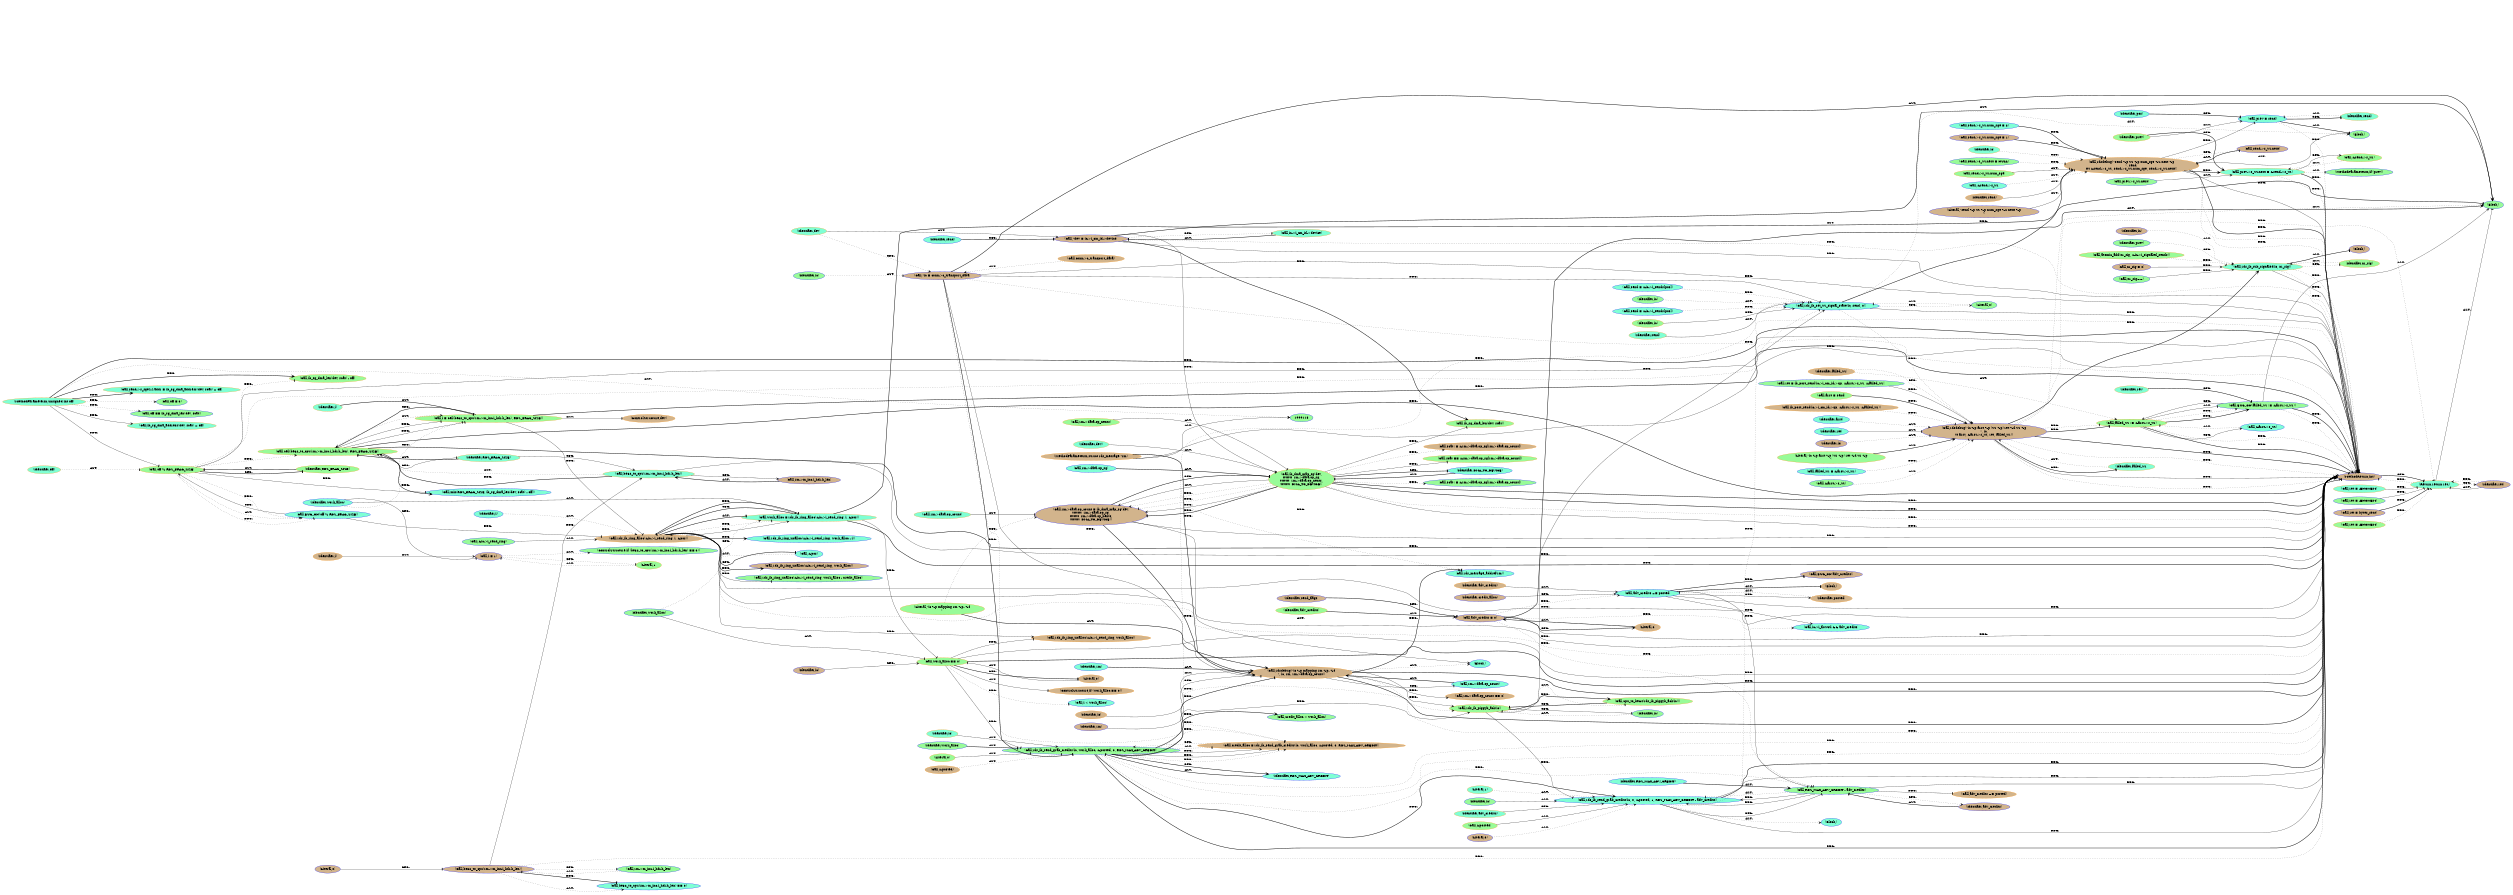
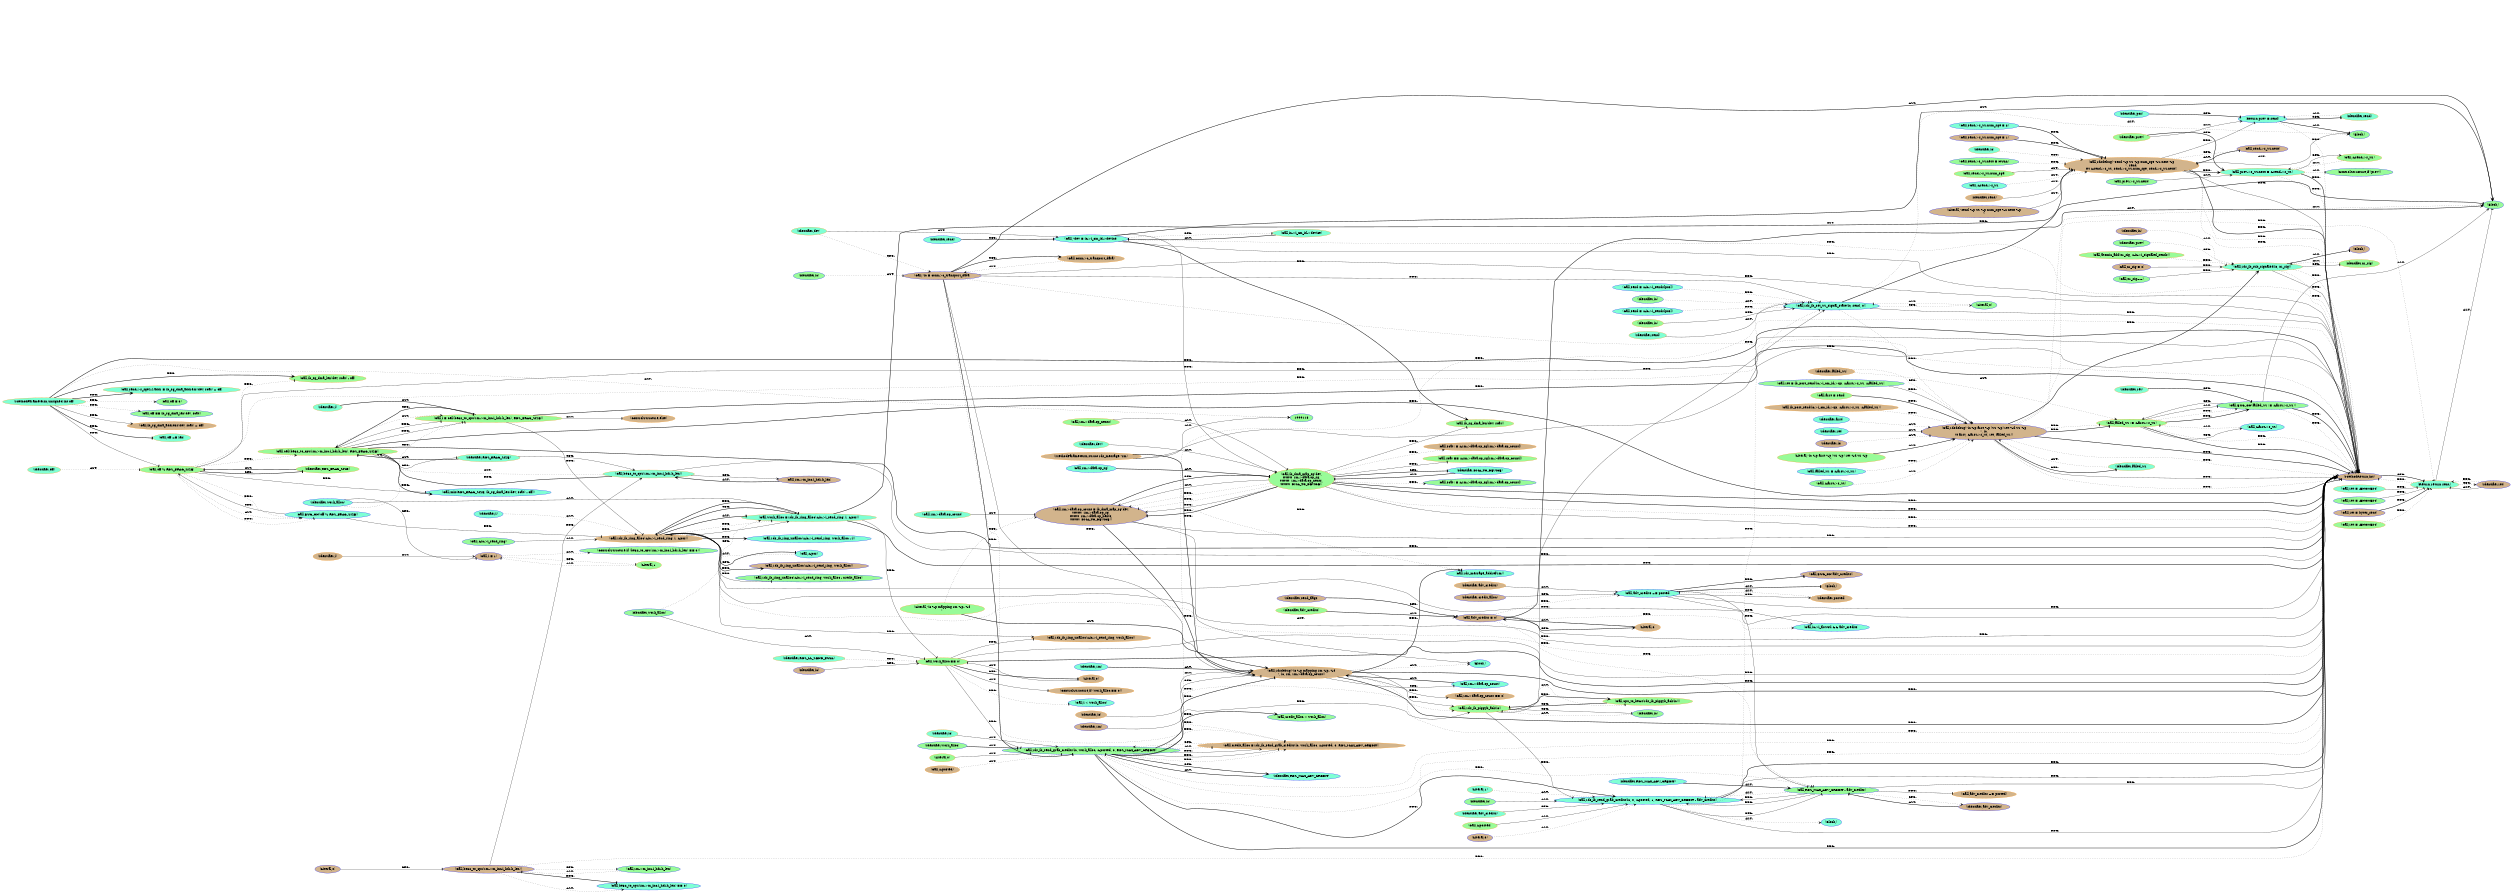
node "(Call,prev = send)": label "(Call,prev = send)" -> "(Return,prev = send)"
node "(MethodParameterIn,if (prev))": label "(MethodParameterIn,if (prev))" -> "(ControlStructure,if (prev))"
node "(Call,*dev = ic->i_cm_id->device)": fillcolor tan -> aquamarine
edge "(Call,*ic = conn->c_transport_data)" -> "(Call,conn->c_transport_data)": added, label "CFG:"
edge "(Call,rds_ib_sub_signaled(ic, nr_sig))" -> "(Identifier,nr_sig)": style dotted -> solid
node "(ControlStructure,dev)": label "(ControlStructure,dev)" -> "(ControlStructure,else)"
node "(Call,ib_sg_dma_address(dev, scat) + off)": fillcolor aquamarine -> tan
node "(Call,off += len)": added
node "(Return,return ret;)": label "(Return,return ret;)" -> "(Return,return sent;)"
node "(Identifier,RDS_LL_SEND_FULL)": added
